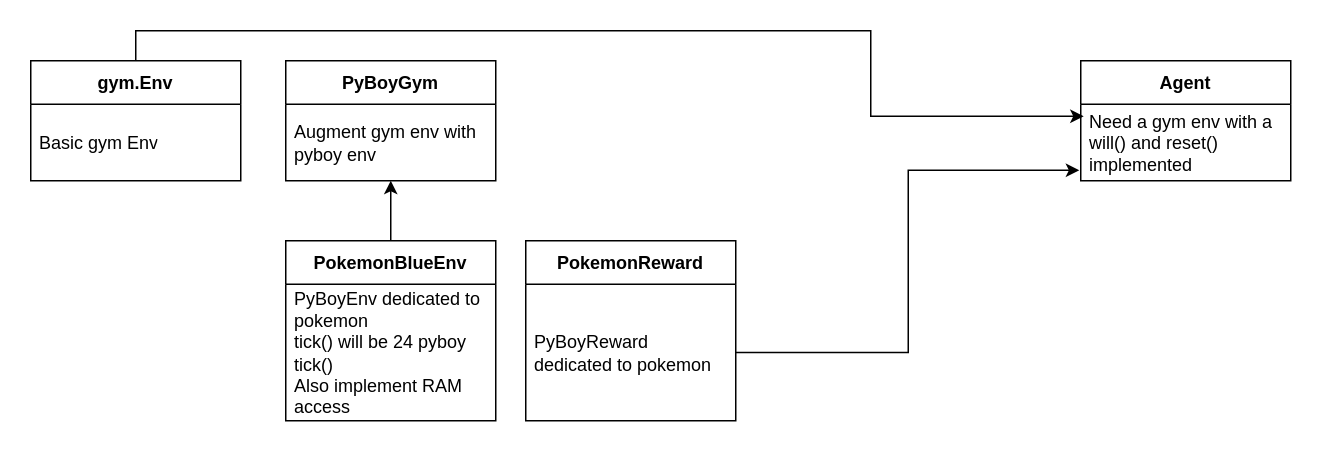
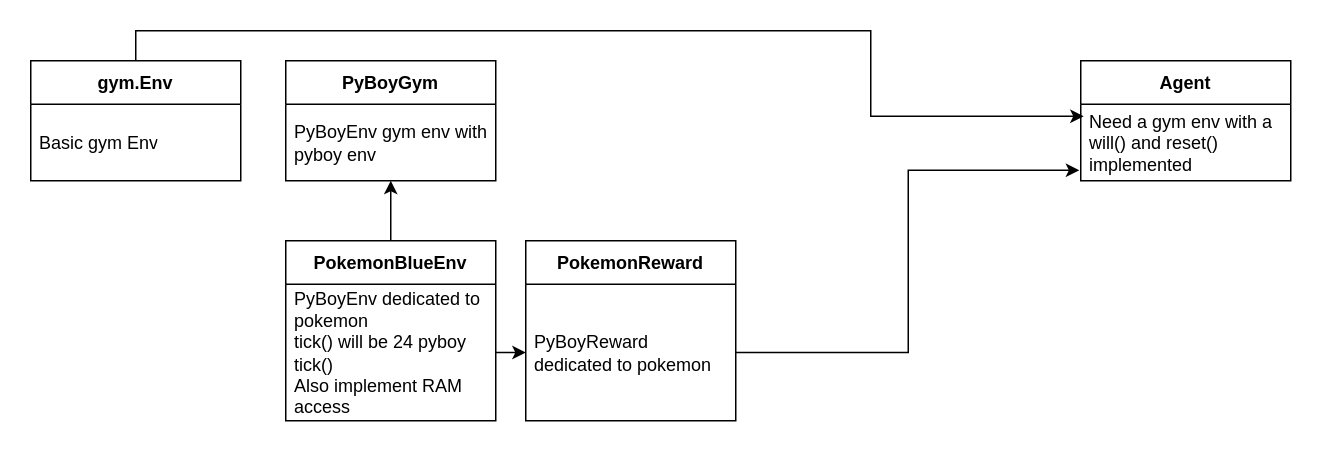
node "Augment gym env with pyboy env": label "Augment gym env with pyboy env" -> "PyBoyEnv gym env with pyboy env"
edge "PyBoyEnv dedicated to pokemon tick() will be 24 pyboy tick() Also implement RAM access" -> "PyBoyReward dedicated to pokemon": added
